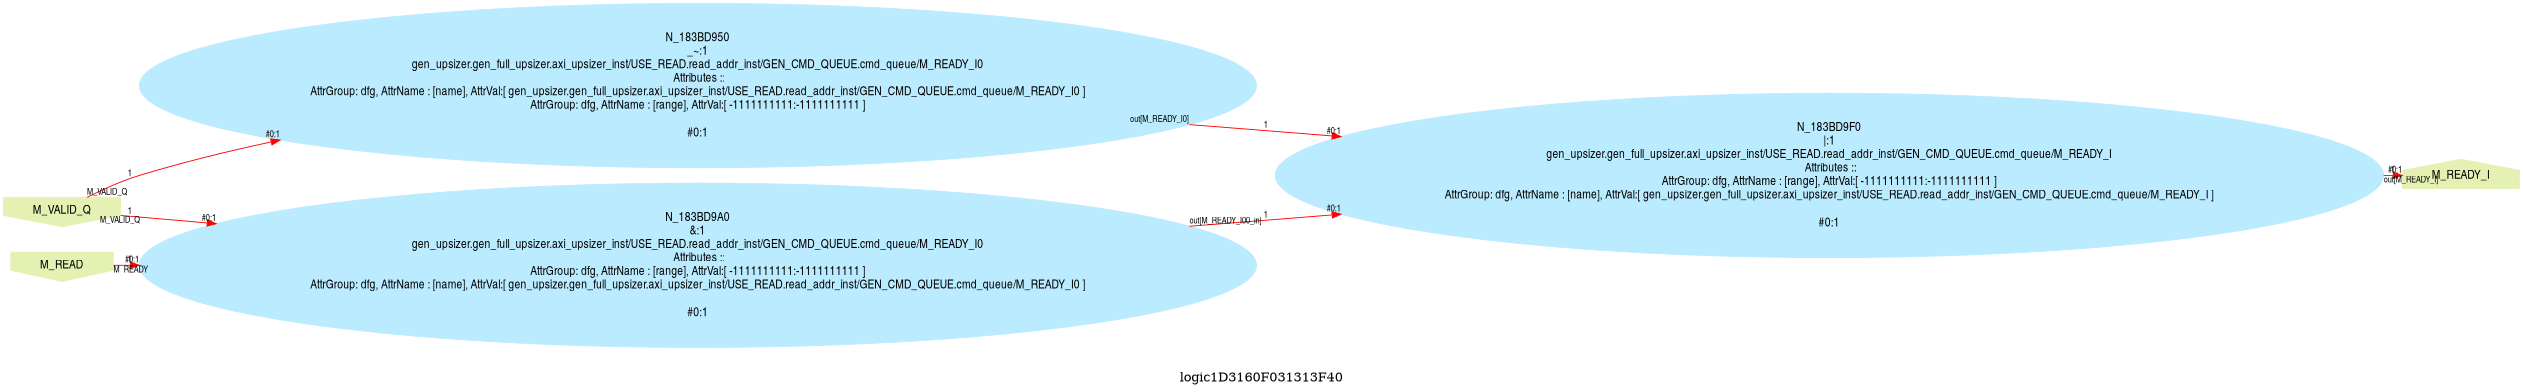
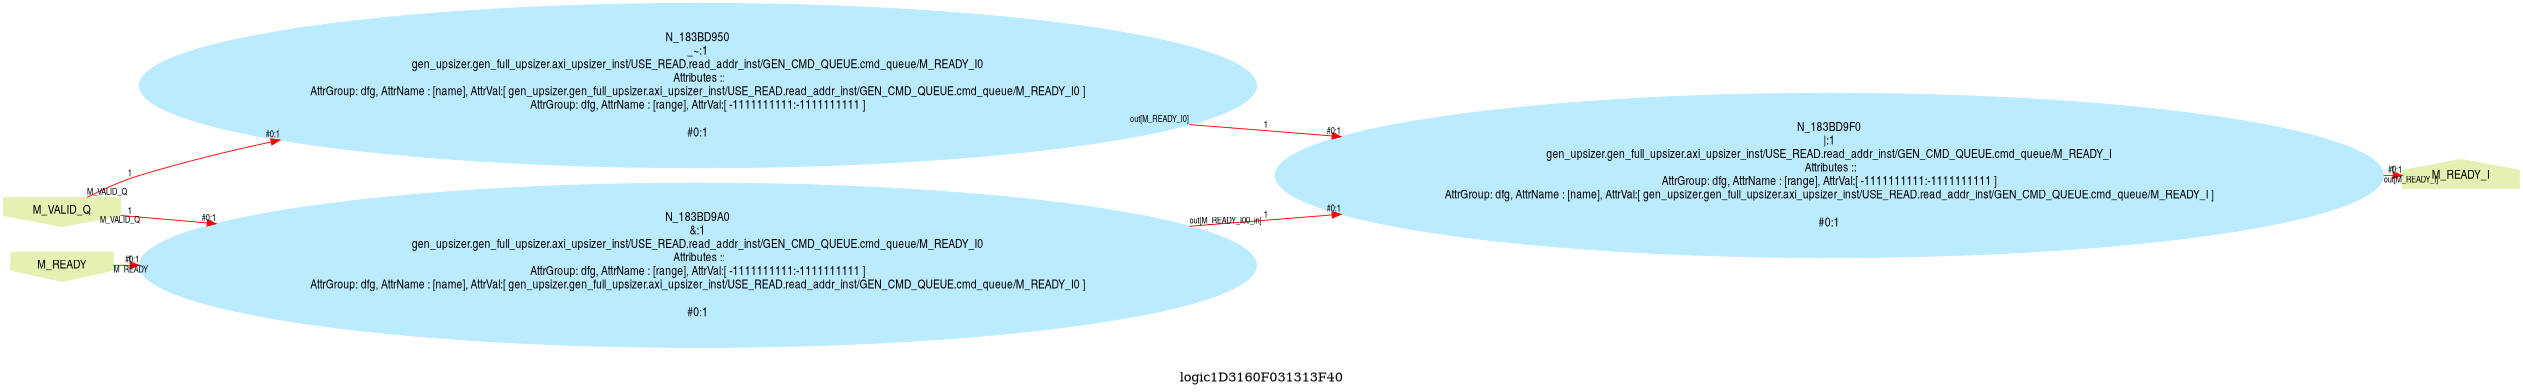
node "M_READ": label "M_READ" -> "M_READY"
